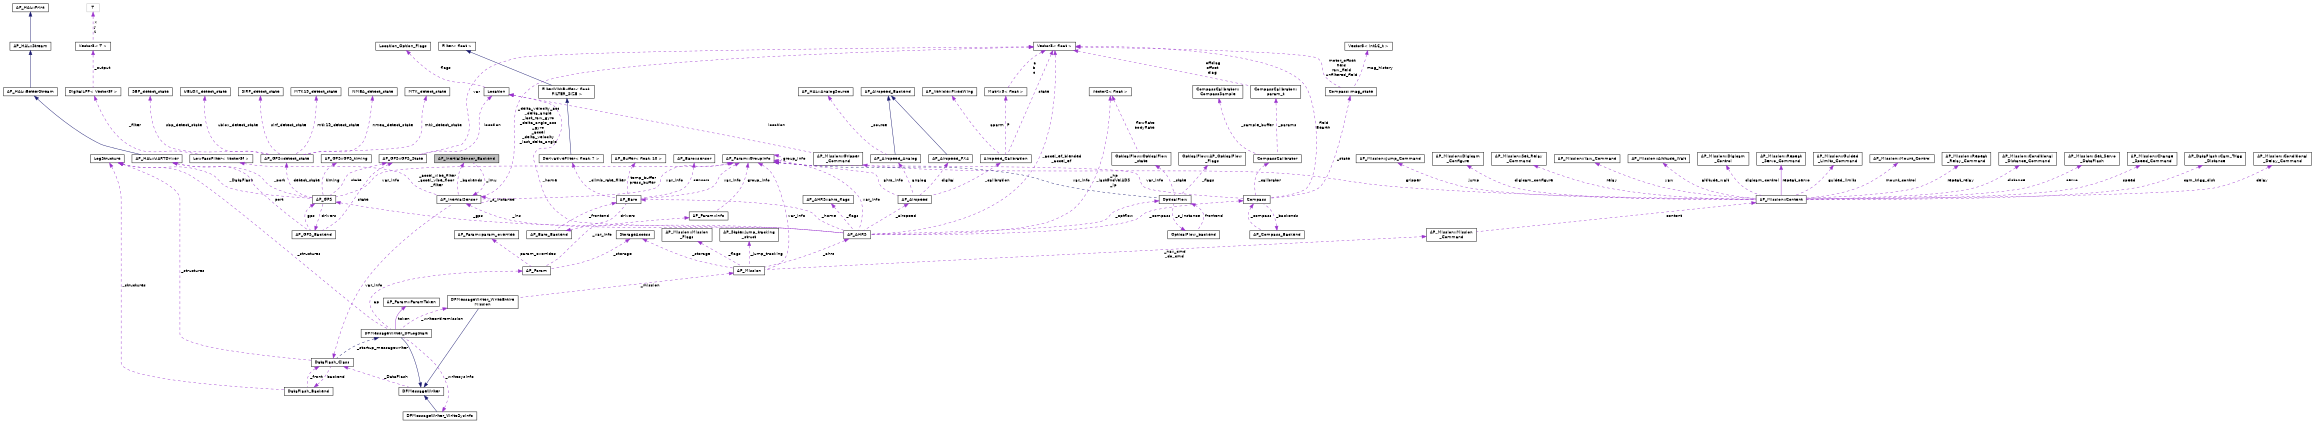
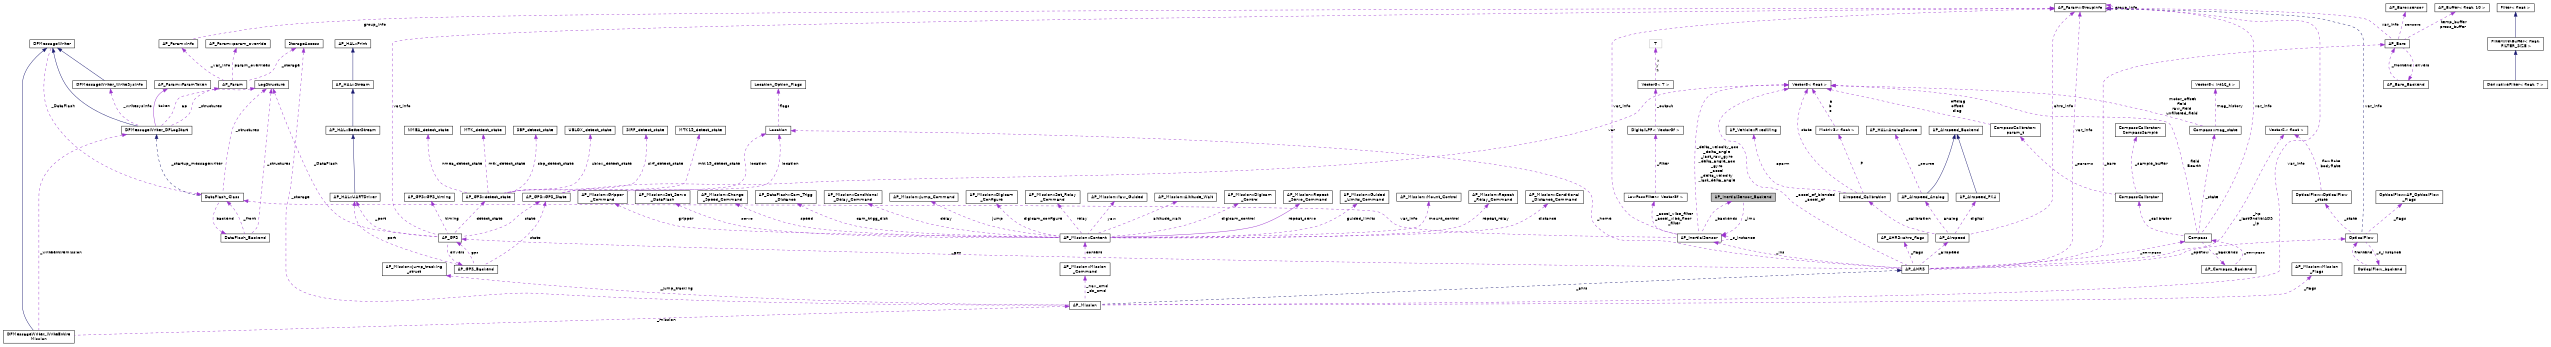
node "AP_Mission::Yaw_Command": label "AP_Mission::Yaw_Command" -> "AP_Mission::Yaw_Guided"
edge "AP_Baro" -> "DerivativeFilter< float, 7 >": removed, label "_climb_rate_filter"
edge "AP_AHRS" -> "AP_Baro": label " _home" -> " _baro"
node "AP_State::jump_tracking _struct": label "AP_State::jump_tracking _struct" -> "AP_Mission::jump_tracking _struct"
edge "AP_Mission" -> "AP_AHRS": color darkorchid3 -> midnightblue
edge "DFMessageWriter_DFLogStart" -> "DFMessageWriter_WriteEntire Mission": reversed
